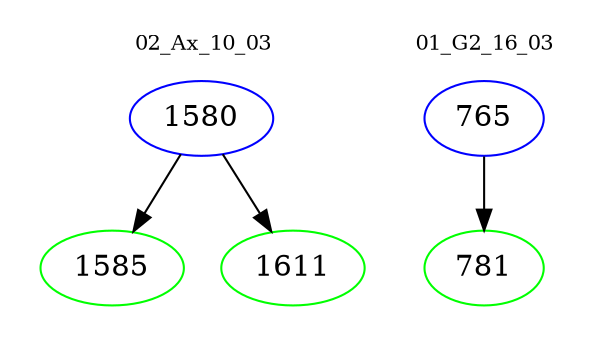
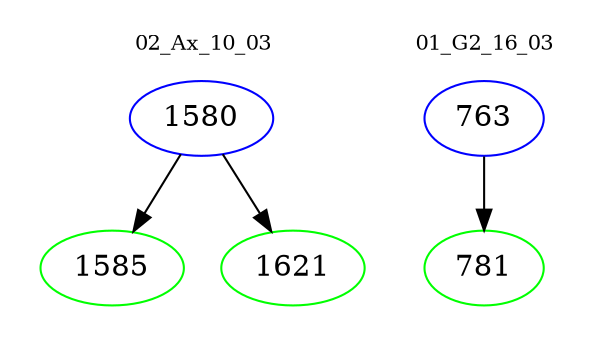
node "765": label "765" -> "763"
node "1611": label "1611" -> "1621"
